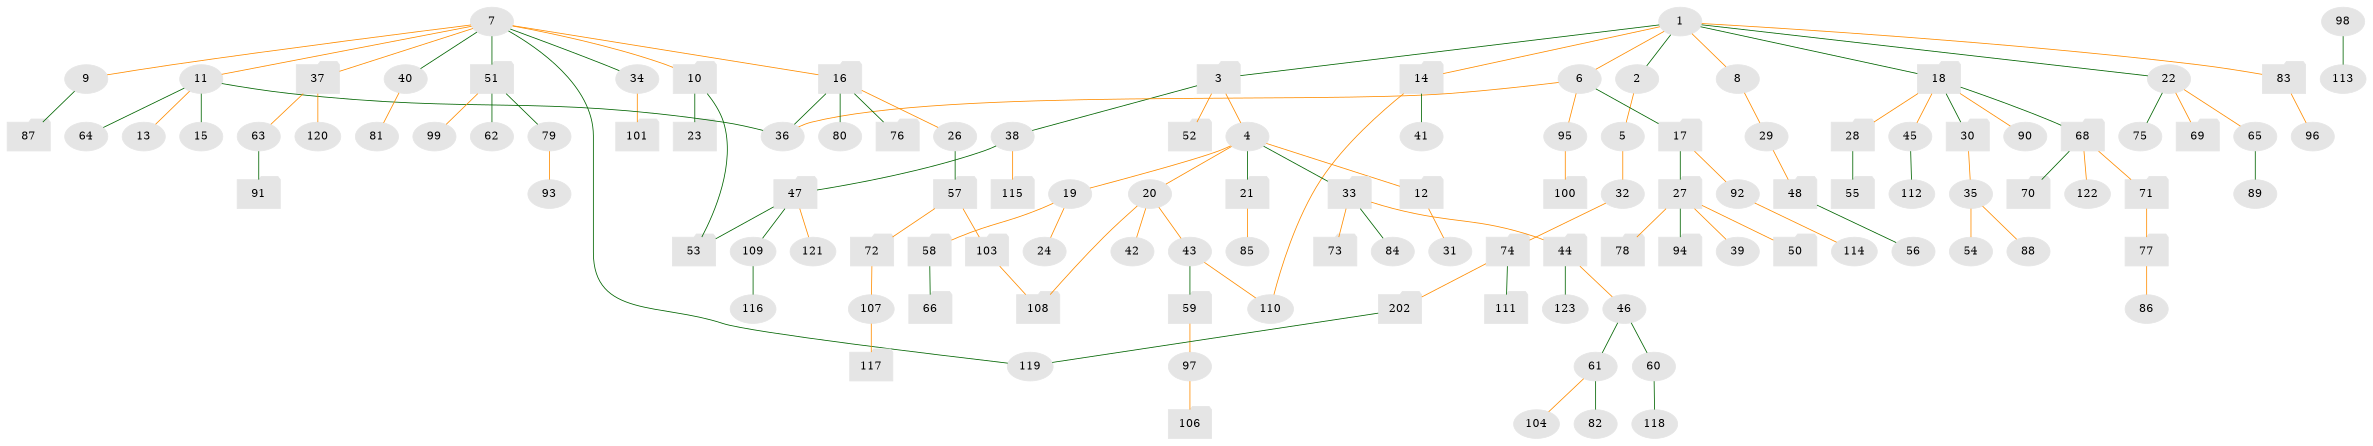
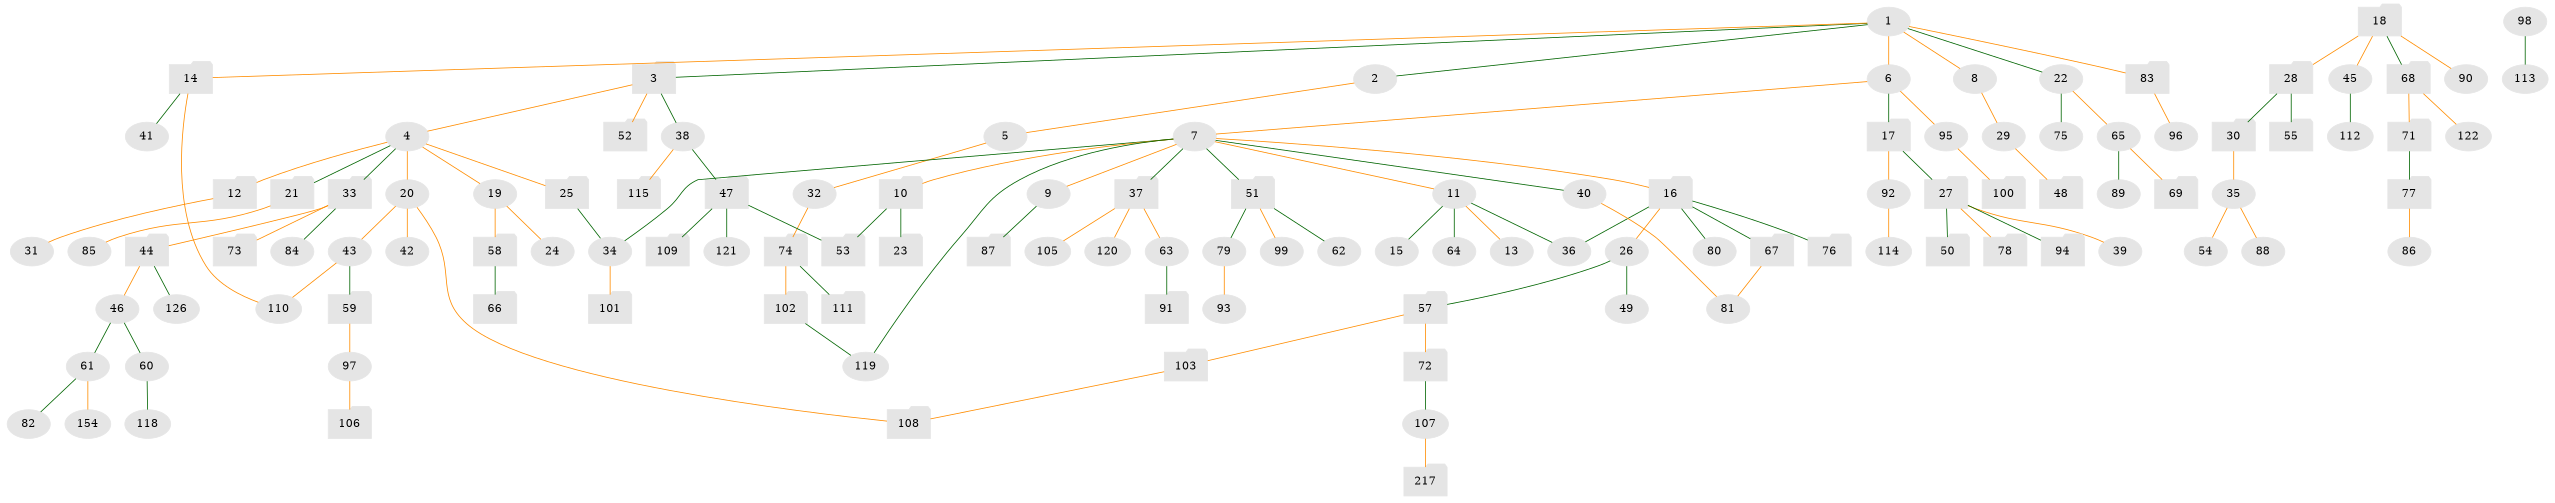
edge "7" -- "37": color darkorange -> darkgreen
edge "1" -- "18": removed
edge "6" -- "36": now "6" -- "7"
edge "22" -- "69": now "65" -- "69"
edge "18" -- "30": now "28" -- "30"
node "25": added
node "70": removed
edge "47" -- "121": color darkorange -> darkgreen
edge "27" -- "50": color darkorange -> darkgreen
edge "71" -- "77": color darkorange -> darkgreen
node "109": shape ellipse -> folder
node "105": added
node "67": added
node "56": removed
edge "72" -- "107": color darkorange -> darkgreen
node "116": removed
node "202": label "202" -> "102"
node "123": label "123" -> "126"
node "49": added
node "117": label "117" -> "217"
node "104": label "104" -> "154"
